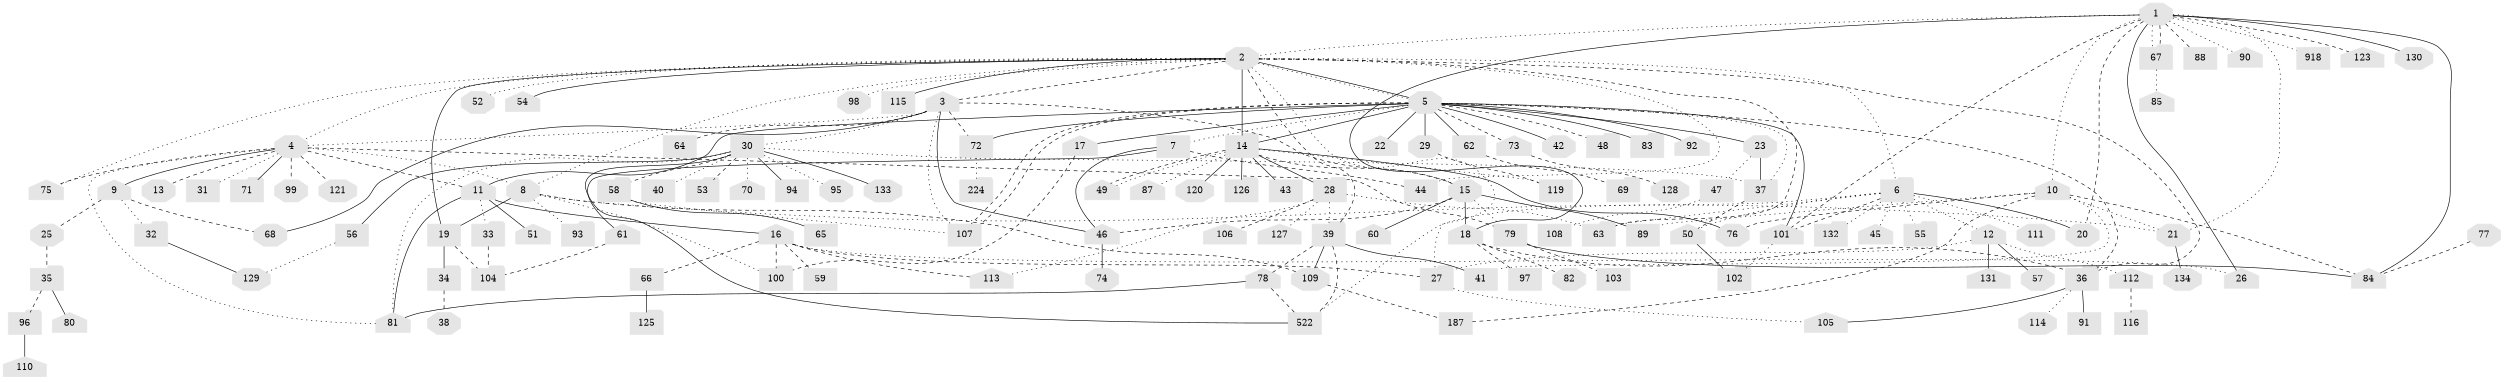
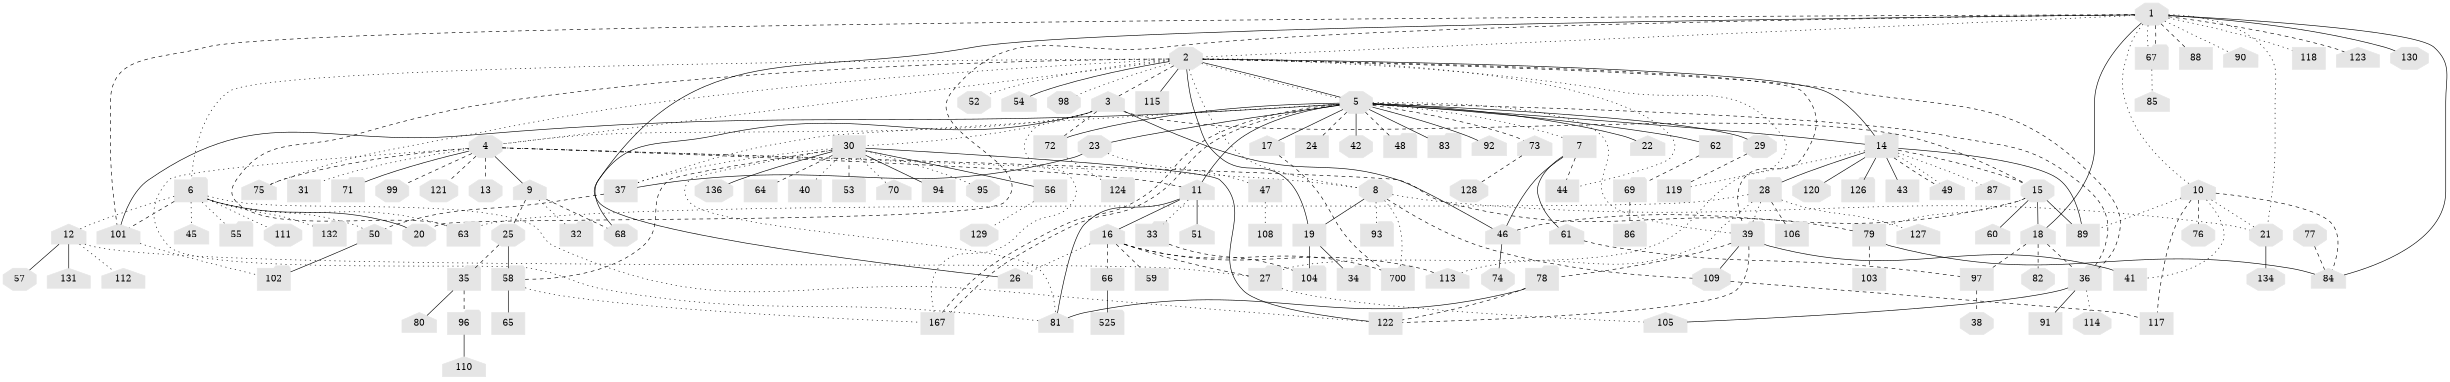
node "918": label "918" -> "118"
edge "3" -- "64": now "30" -- "64"
edge "5" -- "39": added
node "24": added
edge "14" -- "76": now "14" -- "89"
node "133": label "133" -> "136"
node "224": label "224" -> "124"
node "107": label "107" -> "167"
node "106": shape house -> folder
node "86": added
edge "19" -- "104": style dashed -> solid
edge "25" -- "58": added
edge "32" -- "129": removed
edge "61" -- "104": now "61" -- "97"
node "100": label "100" -> "700"
node "78": shape house -> folder
edge "34" -- "38": now "97" -- "38"
node "125": label "125" -> "525"
node "522": label "522" -> "122"
node "187": label "187" -> "117"
node "116": removed
